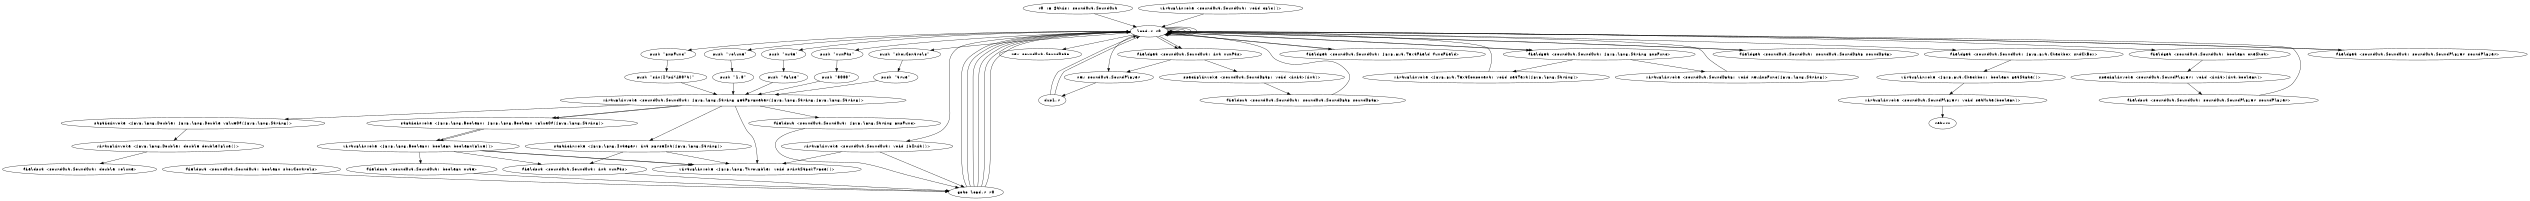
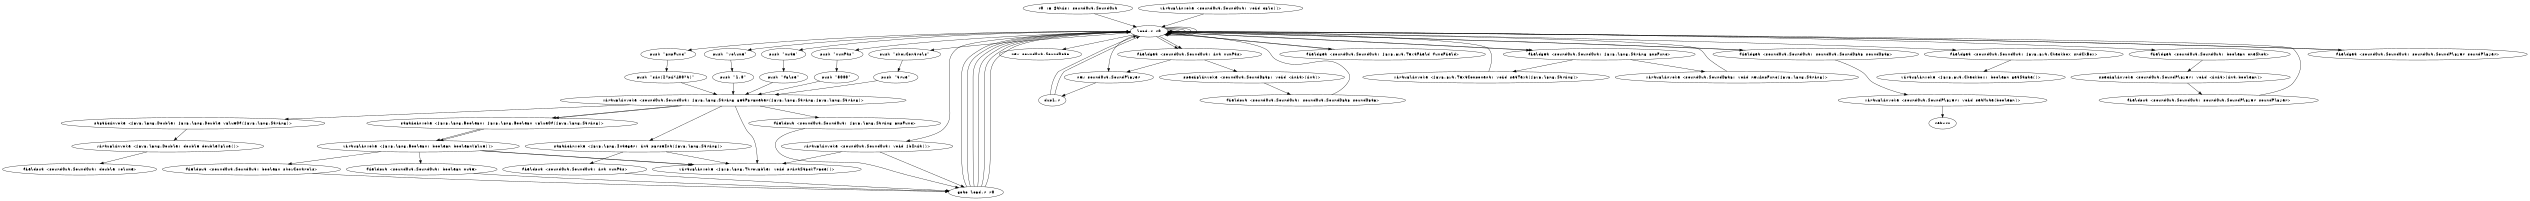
edge "virtualinvoke <java.awt.Checkbox: boolean getState()>" -> "virtualinvoke <soundOut.SoundPlayer: void setMute(boolean)>": now "fieldget <soundOut.SoundOut: soundOut.SoundData soundData>" -> "virtualinvoke <soundOut.SoundPlayer: void setMute(boolean)>"
edge "virtualinvoke <java.lang.Boolean: boolean booleanValue()>" -> "fieldput <soundOut.SoundOut: int numPts>": now "virtualinvoke <java.lang.Boolean: boolean booleanValue()>" -> "fieldput <soundOut.SoundOut: boolean showControls>"
